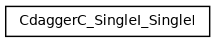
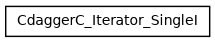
node "CdaggerC_SingleI_SingleI": label "CdaggerC_SingleI_SingleI" -> "CdaggerC_Iterator_SingleI"
